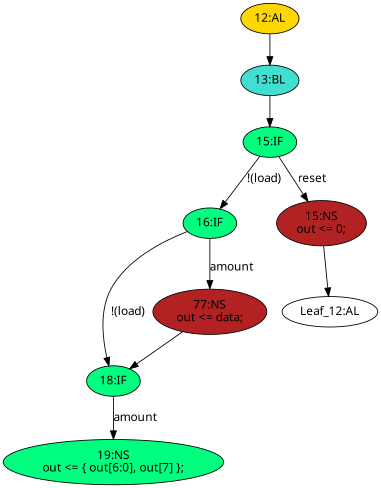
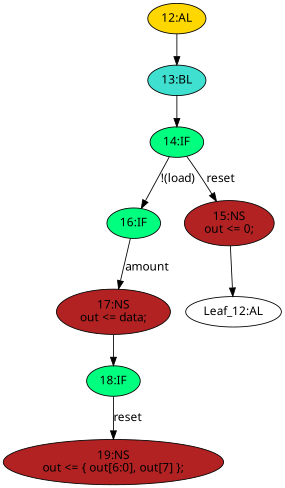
node "15:IF": label "15:IF" -> "14:IF"
edge "16:IF" -> "18:IF": removed, label "!(load)"
node "77:NS out <= data;": label "77:NS out <= data;" -> "17:NS out <= data;"
edge "18:IF" -> "19:NS out <= { out[6:0], out[7] };": label "amount" -> "reset"
node "19:NS out <= { out[6:0], out[7] };": fillcolor springgreen -> firebrick
